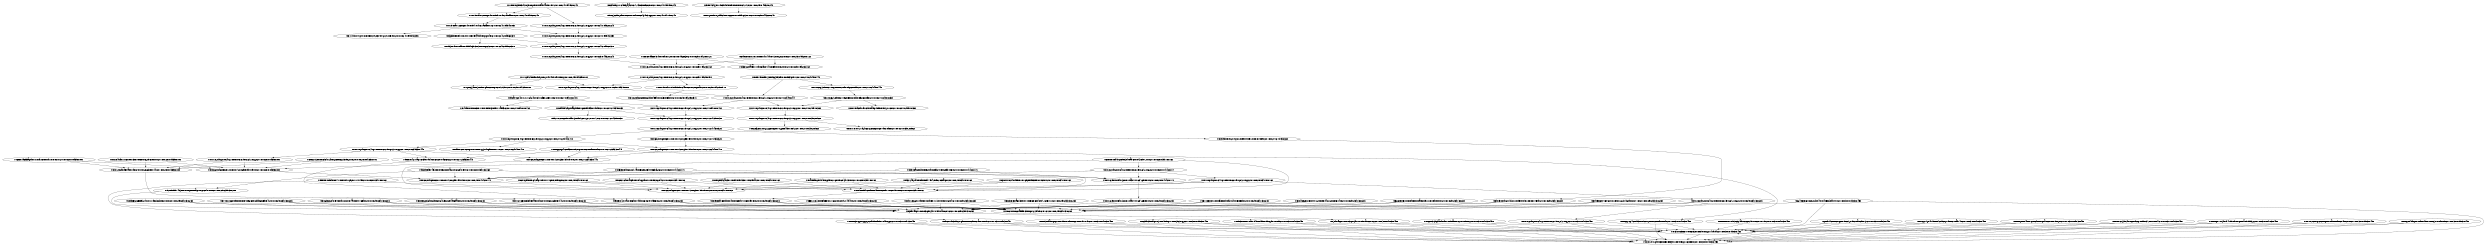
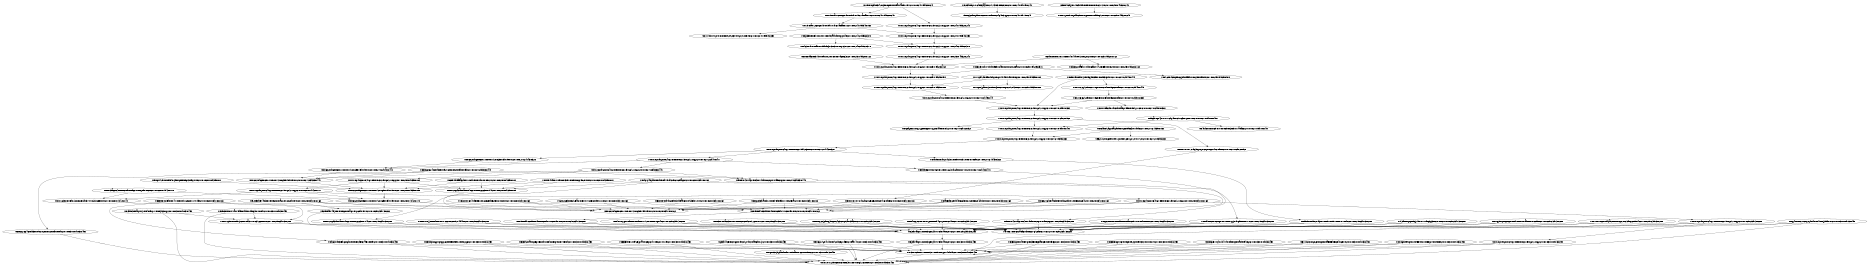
edge "MPDHudfBP85VkUYQhsX12NVH1nP7fqH6je_20180825_19h28m12s" -> "ML38sgodaFh1VYbQ6ifmM4SsPE5UQzD2UD_20180825_19h28m12s": removed
edge "MUYw8pzbsJmoG4Yg1QRTzDGcW5uqCSWLgy_20180825_19h29m51s" -> "MQFw5Znh1MiUdX9P5zc4fN8cU8z2sspPao_20180825_19h29m51s": reversed
edge "MDBR15K8997jrHA5pjhB3ExrQmiR3ipt91_20180827_02h49m44s" -> "MUYw8pzbsJmoG4Yg1QRTzDGcW5uqCSWLgy_20180827_02h49m44s": now "MDBR15K8997jrHA5pjhB3ExrQmiR3ipt91_20180827_02h49m44s" -> "MUYw8pzbsJmoG4Yg1QRTzDGcW5uqCSWLgy_20180827_02h51m38s"
edge "MUYw8pzbsJmoG4Yg1QRTzDGcW5uqCSWLgy_20180827_02h49m44s" -> "MUYw8pzbsJmoG4Yg1QRTzDGcW5uqCSWLgy_20180827_09h00m40s": now "MUYw8pzbsJmoG4Yg1QRTzDGcW5uqCSWLgy_20180827_06h02m52s" -> "MUYw8pzbsJmoG4Yg1QRTzDGcW5uqCSWLgy_20180827_09h00m40s"
node "MUYw8pzbsJmoG4Yg1QRTzDGcW5uqCSWLgy_20180827_21h43m32s": label "MUYw8pzbsJmoG4Yg1QRTzDGcW5uqCSWLgy_20180827_21h43m32s" -> "MUYw8pzbsJmoG4Yg1QRTzDGcW5dSmjBQ_20180827_21h43m32s"
edge "ME8uAMAf7hCnR9AjUbeabGK1AShFio72zY_20180828_03h18m16s" -> "MUYw8pzbsJmoG4Yg1QRTzDGcW5uqCSWLgy_20180828_01h42m17s": now "MUYw8pzbsJmoG4Yg1QRTzDGcW5uqCSWLgy_20180828_00h35m00s" -> "MUYw8pzbsJmoG4Yg1QRTzDGcW5uqCSWLgy_20180828_01h42m17s"
edge "MBTqYsSBvNXBiPkWjbRYyHeXFgZ3A9yszX_20180828_00h35m00s" -> "MLU12tgd3dFUaTsZd8qMrxuxC8JC3RQ1i4_20180828_00h35m00s": now "MNkJVJ45ydiUTPdARQf775dSDECvCRiaqm_20180828_03h18m16s" -> "MLU12tgd3dFUaTsZd8qMrxuxC8JC3RQ1i4_20180828_00h35m00s"
node "MUBRnzPbsp6zpS1asNEqRCZBiMtHJ3fy2C_20180828_01h42m17s": removed
edge "M92A9ek5745jKDveURpmKzagwe1pCDkVeM_20180828_03h18m16s" -> "MLU6CUnkgTQ6DWznDoN1Smog5R15iuZ9Uo_20180828_01h42m17s": now "M92A9ek5745jKDveURpmKzagwe1pCDkVeM_20180828_03h18m16s" -> "MLU6CUnkgTQ6DWznDoN1Smog5R15iuZ9Uo_20180828_03h18m16s"
edge "MPYb5Q6UMGMgtv8WRsxWJyjovhgdNmm718_20180827_22h40m41s" -> "MPYb5Q6UMGMgtv8WRsxWJyjovhgdNmm718_20180829_23h13m28s": added
node "MCXv2JFiNLDgSBapVnFZuv7ZpBGoT9KpLC_20180828_03h18m16s": label "MCXv2JFiNLDgSBapVnFZuv7ZpBGoT9KpLC_20180828_03h18m16s" -> "MCXv2JFiNLDgSBapVnFZuv7ZpBGoT9YWwT_20180828_03h18m16s"
node "MQZWg9nrDuFkwjcm8wXa37ut1C3SqBRLZt_20180828_01h42m17s": label "MQZWg9nrDuFkwjcm8wXa37ut1C3SqBRLZt_20180828_01h42m17s" -> "MQZWg9nrDuFkwjcm8qHVjfz37ut1C3SqBRLZt_20180828_01h42m17s"
node "MQ7YLWGCeU5xTLD8KMLegGQY23fQgGE5Q4_20180829_23h13m28s": label "MQ7YLWGCeU5xTLD8KMLegGQY23fQgGE5Q4_20180829_23h13m28s" -> "MQ7YLWGCeU5bjact8KMLegGQY23fQgGE5Q4_20180829_23h13m28s"
node "MPYgJ9pCDkVeM8Rdwmmu87abNKM76Fkx_20180829_23h13m28s": label "MPYgJ9pCDkVeM8Rdwmmu87abNKM76Fkx_20180829_23h13m28s" -> "MPYgJ9eqeeqnTpB8Rdwmmu87abNKM76Fkx_20180829_23h13m28s"
node "MLU12ucBxmB3dFUaTsZd8qMrxuxC8JC3RQ1i4_20180829_23h13m28s": label "MLU12ucBxmB3dFUaTsZd8qMrxuxC8JC3RQ1i4_20180829_23h13m28s" -> "MLU12tgd3dFUaTsZd8qMrxuxC8JC3RQ1i4_20180829_23h13m28s"
node "MRzxvv8VU72VhyhcpZyB6BpsAqD7h6VxkH_20180828_03h18m16s": added
node "MFvV8HvDtWQxXfjDBLiYAhjUjdUzBTFTiN_20180829_23h13m28s": removed
node "MFFLSNdaxogEp1Emohsz8DhmHqMmD7dVuVh_20180830_00h03m45s": label "MFFLSNdaxogEp1Emohsz8DhmHqMmD7dVuVh_20180830_00h03m45s" -> "MFFLSNdaxogEp1Emohsz8DhmHqMmD7uFXd_20180830_00h03m45s"
edge "MHKqqz6p4GKYk3RzU92zqQm8A2NAfuKUek_20180830_00h03m45s" -> "MM3nMc5HPu7QTBFSB1Hsiounng2v1kdrid_20180830_00h03m45s": removed
edge "MUqTF3Yj5J3aNhYfUWBiHaienv62UuU9EC_20180830_00h03m45s" -> "MM3nMc5HPu7QTBFSB1Hsiounng2v1kdrid_20180830_00h03m45s": removed
edge "MB965ZAmt7Zan79k5mskhNwfAcyho1NQii_20180830_00h03m45s" -> "MM3nMc5HPu7QTBFSB1Hsiounng2v1kdrid_20180830_00h03m45s": now "MB965ZAmt7Zan79k5mskhNwfAcyho1NQii_20180830_00h03m45s" -> "MQZWg9nrDuFkwjcm8wXa37ut1C3SqBRLZt_20180829_23h13m28s"
edge "MGchbCbTAaqZUjwAtrbx5qWV8KTjiLjmqy_20180830_00h03m45s" -> "MM3nMc5HPu7QTBFSB1Hsiounng2v1kdrid_20180830_00h03m45s": now "MGchbCbTAaqZUjwAtrbx5qWV8KTjiLjmqy_20180830_00h03m45s" -> "MQZWg9nrDuFkwjcm8wXa37ut1C3SqBRLZt_20180829_23h13m28s"
edge "MHPEttYPwU9SEjqvabU6Qp61b1oeCmVUW9_20180830_00h03m45s" -> "M81xWMWp9ucBxmB8QHj9zWHMYRgSw6xPDX_20180830_00h03m45s": added
